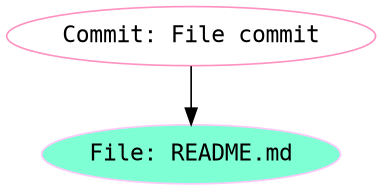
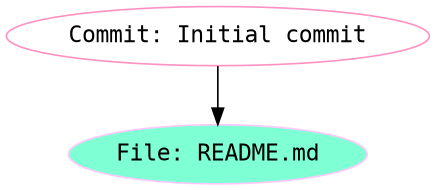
node "Commit: File commit": label "Commit: File commit" -> "Commit: Initial commit"
